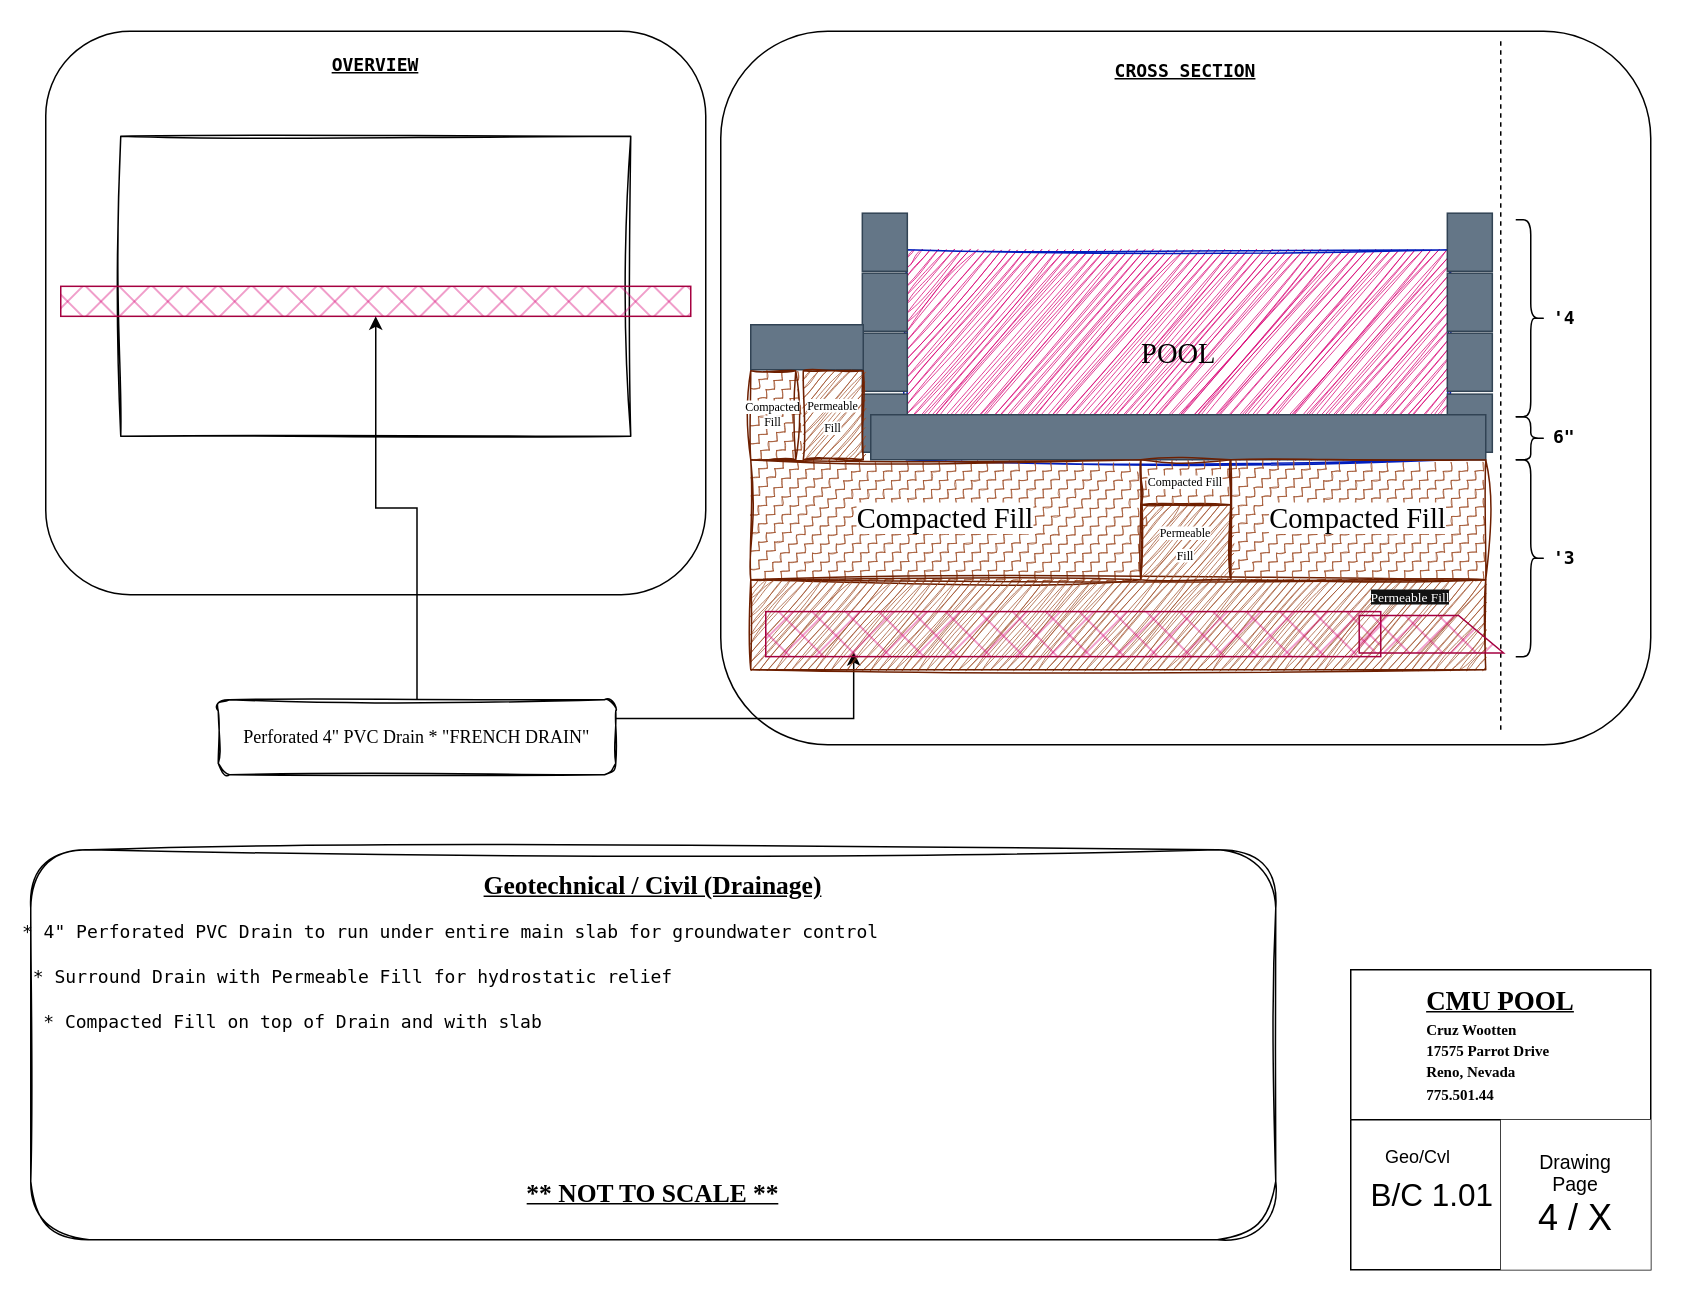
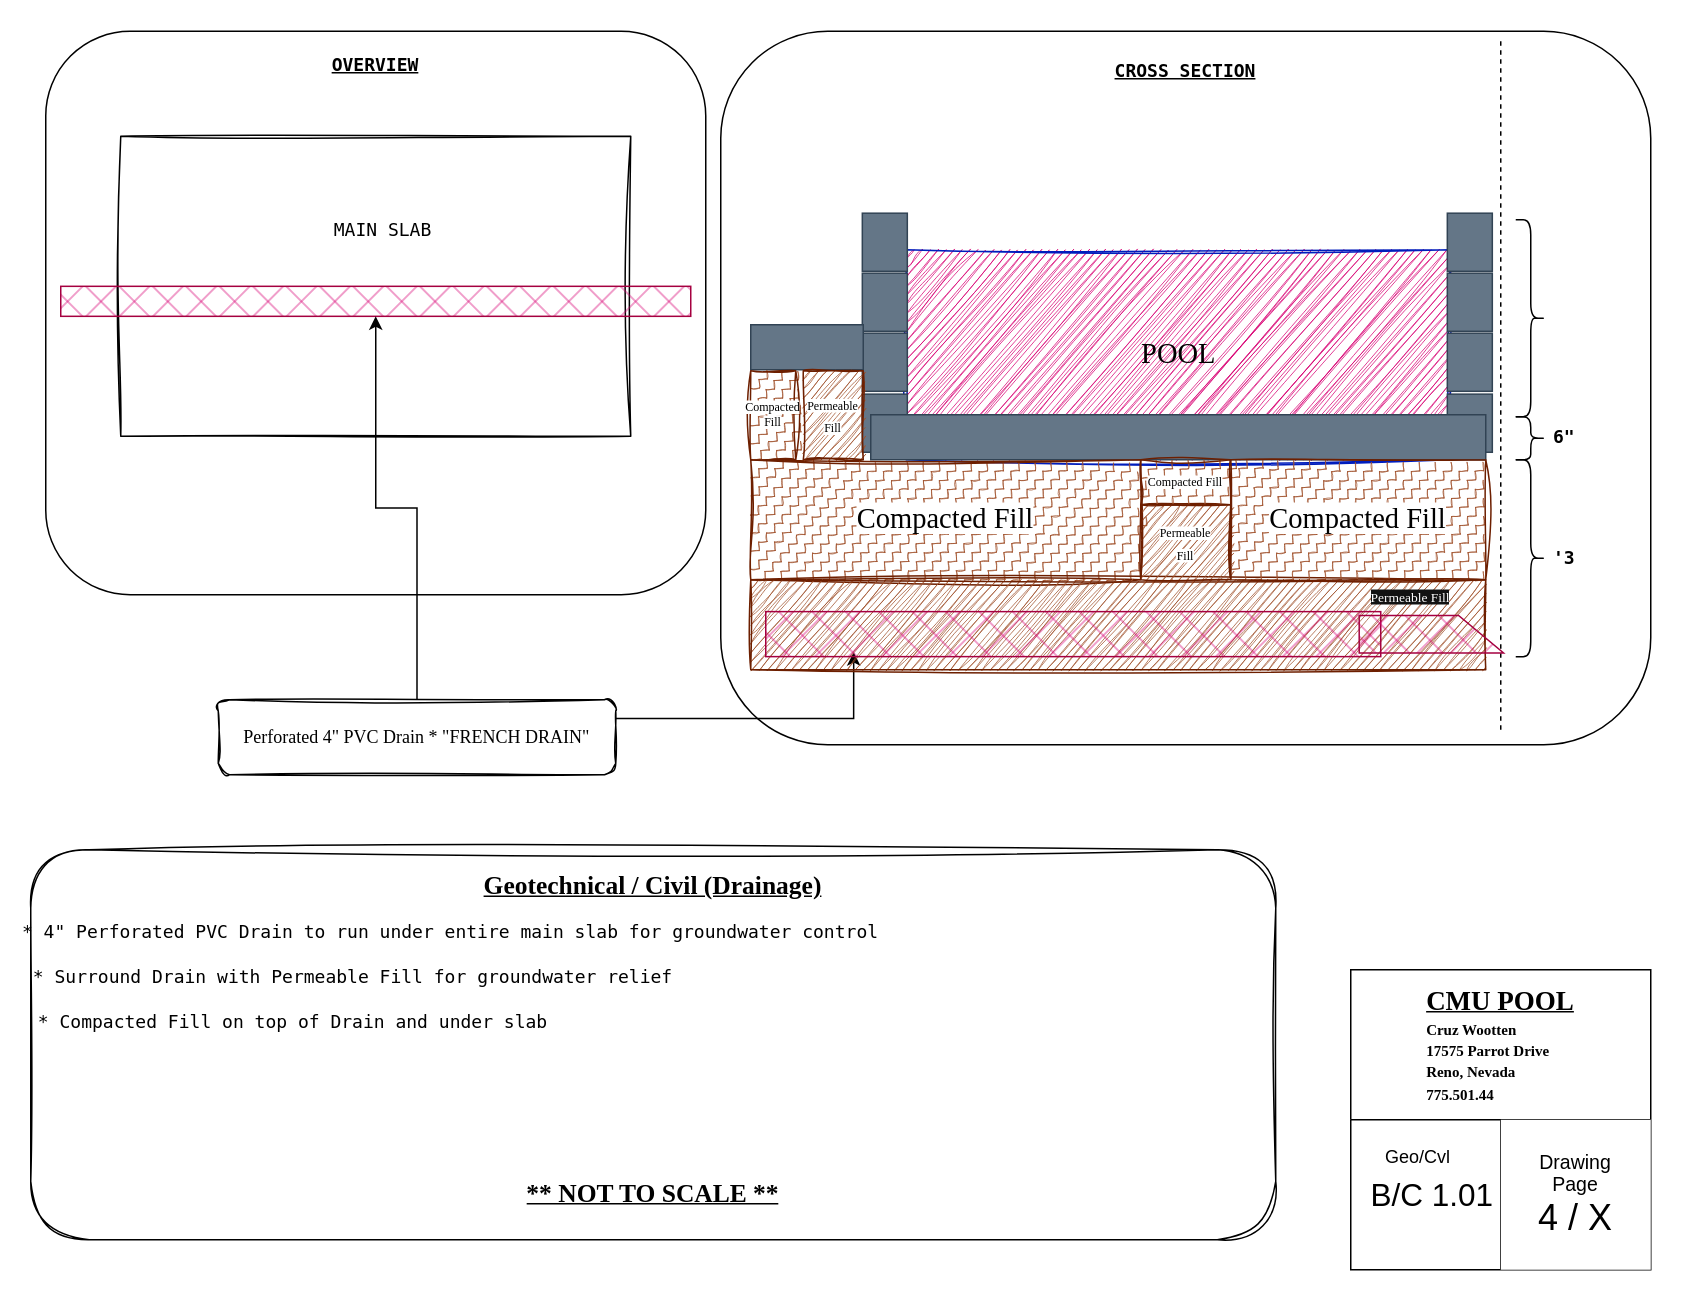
node "MAIN SLAB": added
node "'4": removed
node "* Surround Drain with Permeable Fill for hydrostatic relief": label "* Surround Drain with Permeable Fill for hydrostatic relief" -> "* Surround Drain with Permeable Fill for groundwater relief"
node "* Compacted Fill on top of Drain and with slab": label "* Compacted Fill on top of Drain and with slab" -> "* Compacted Fill on top of Drain and under slab"
